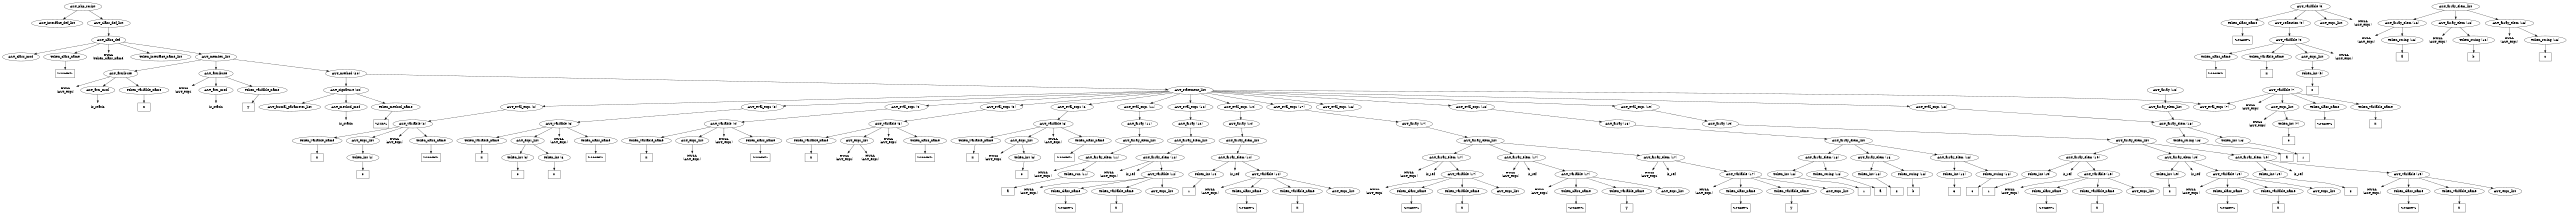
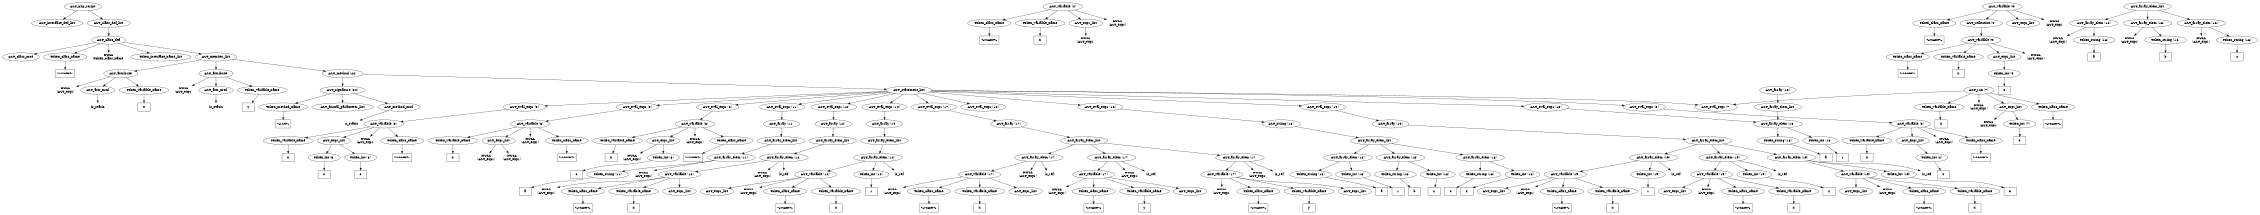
node "AST_variable (7)": label "AST_variable (7)" -> "AST_run (7)"
node "AST_eval_expr (4)": removed
node "AST_array (18)": label "AST_array (18)" -> "AST_string (18)"
node "Token_run (11)": label "Token_run (11)" -> "Token_string (11)"
